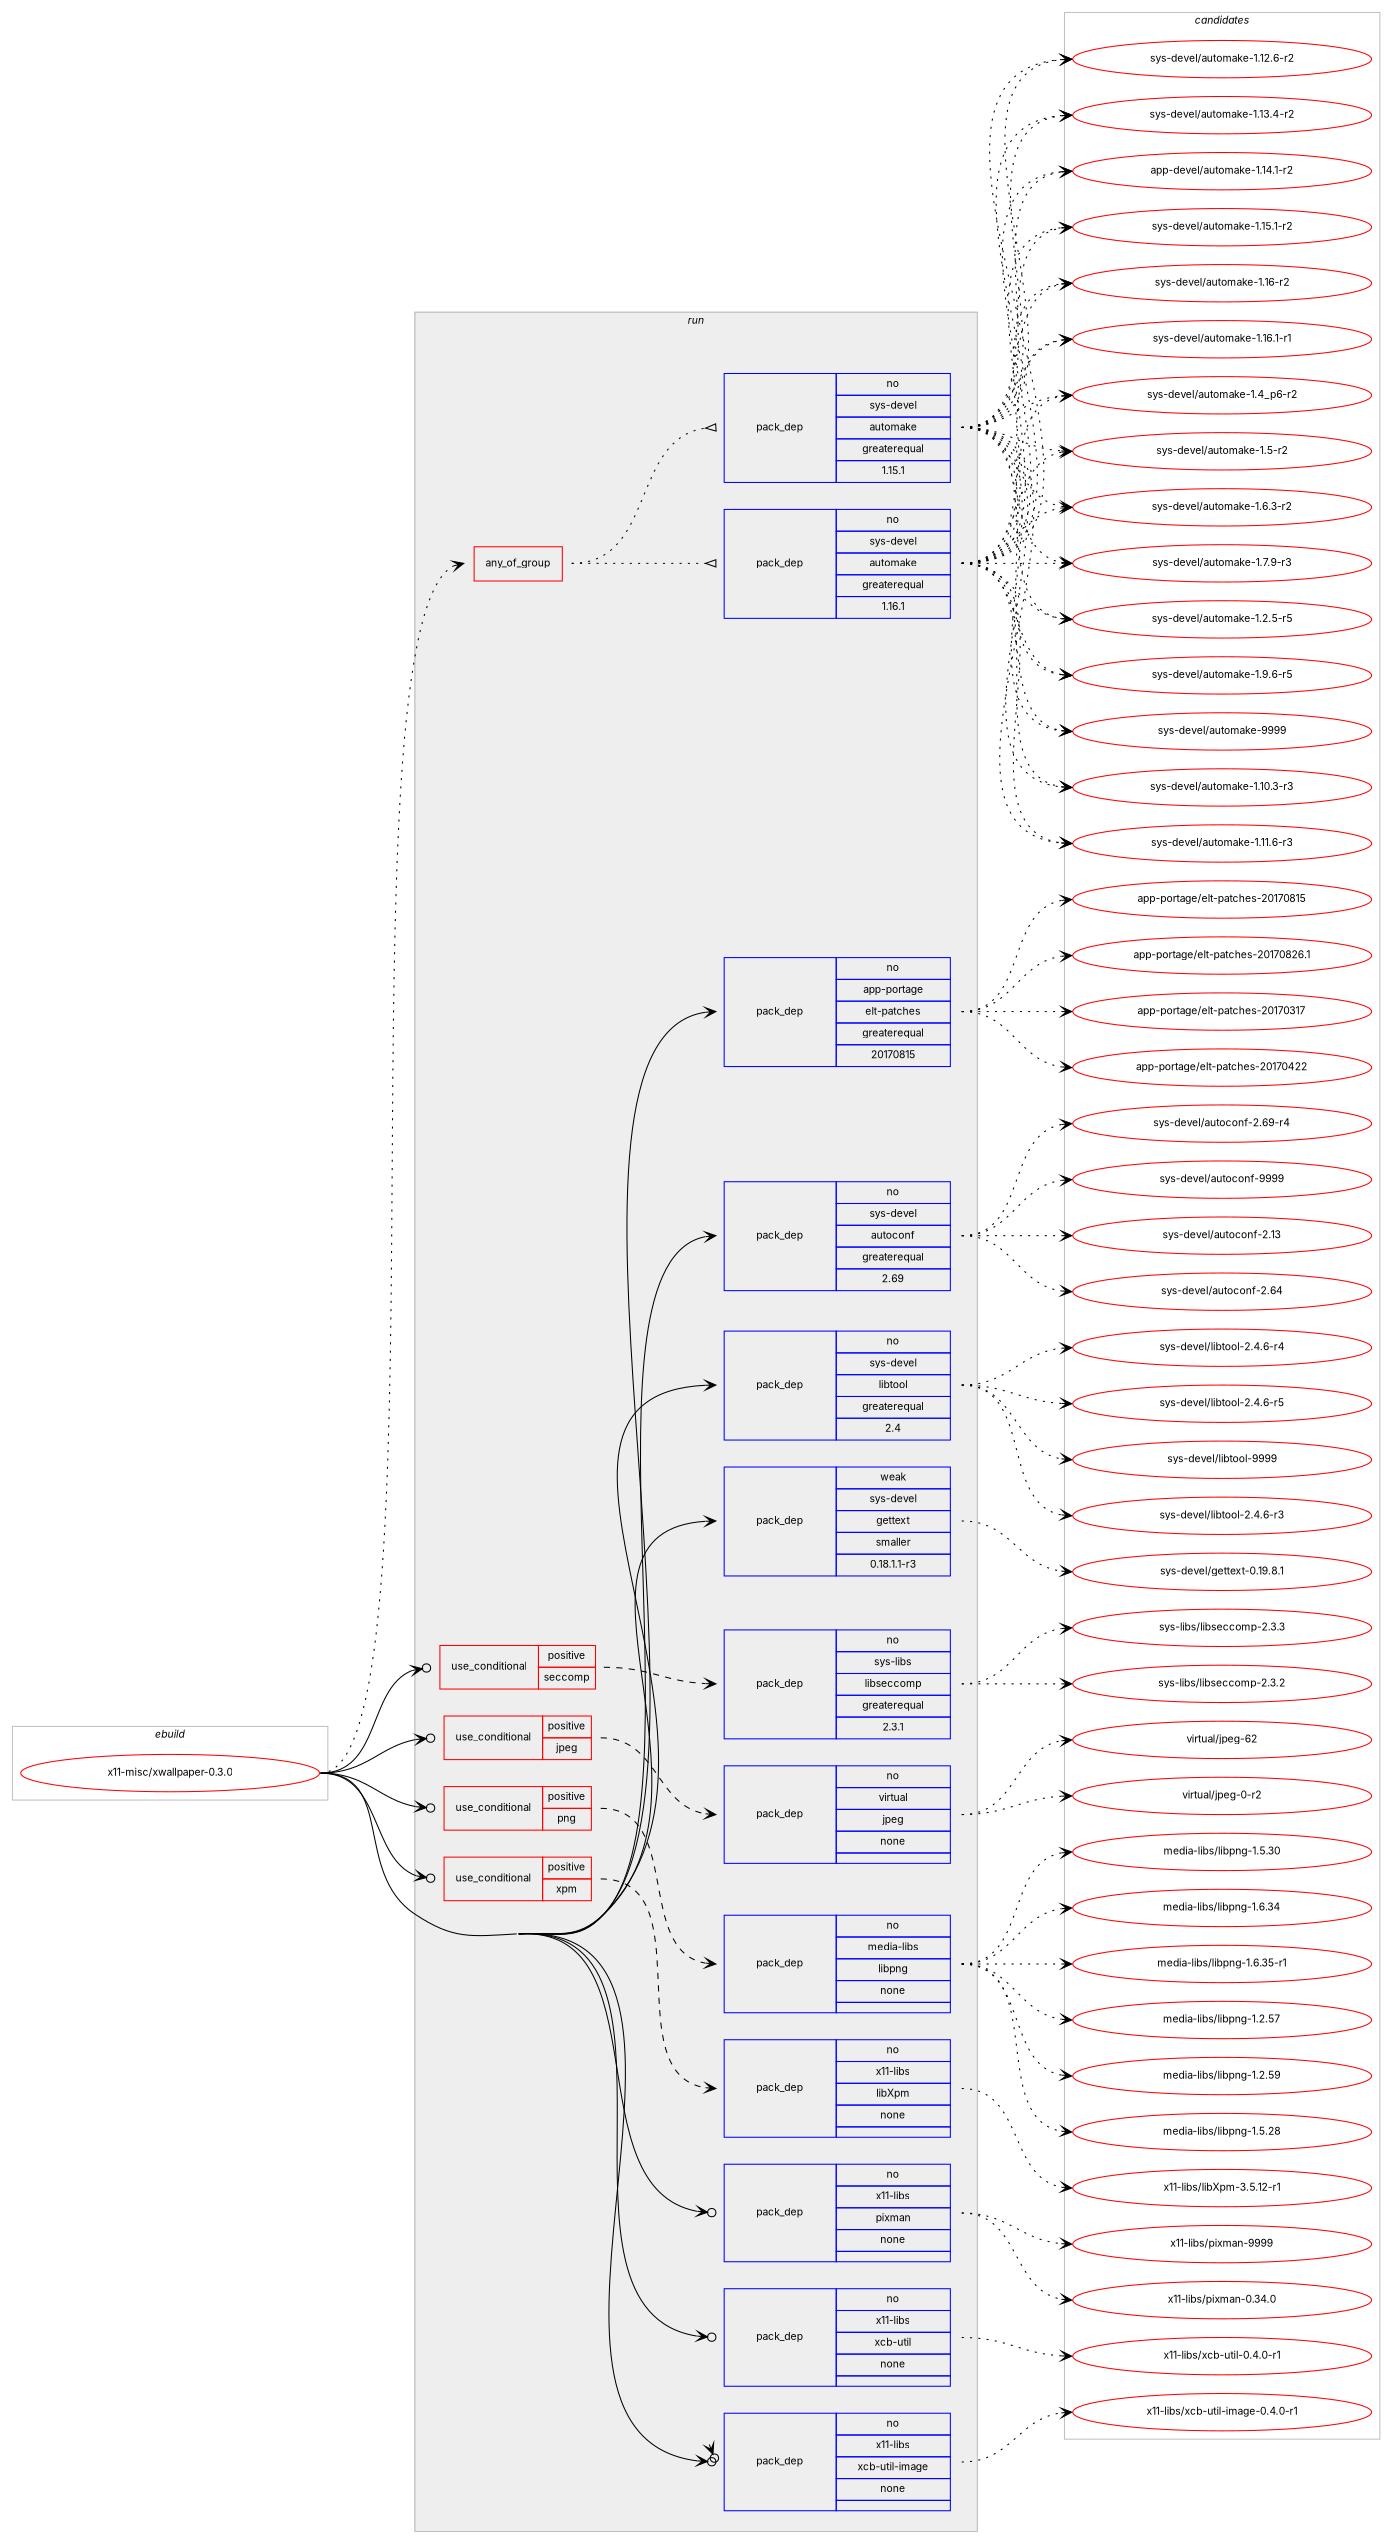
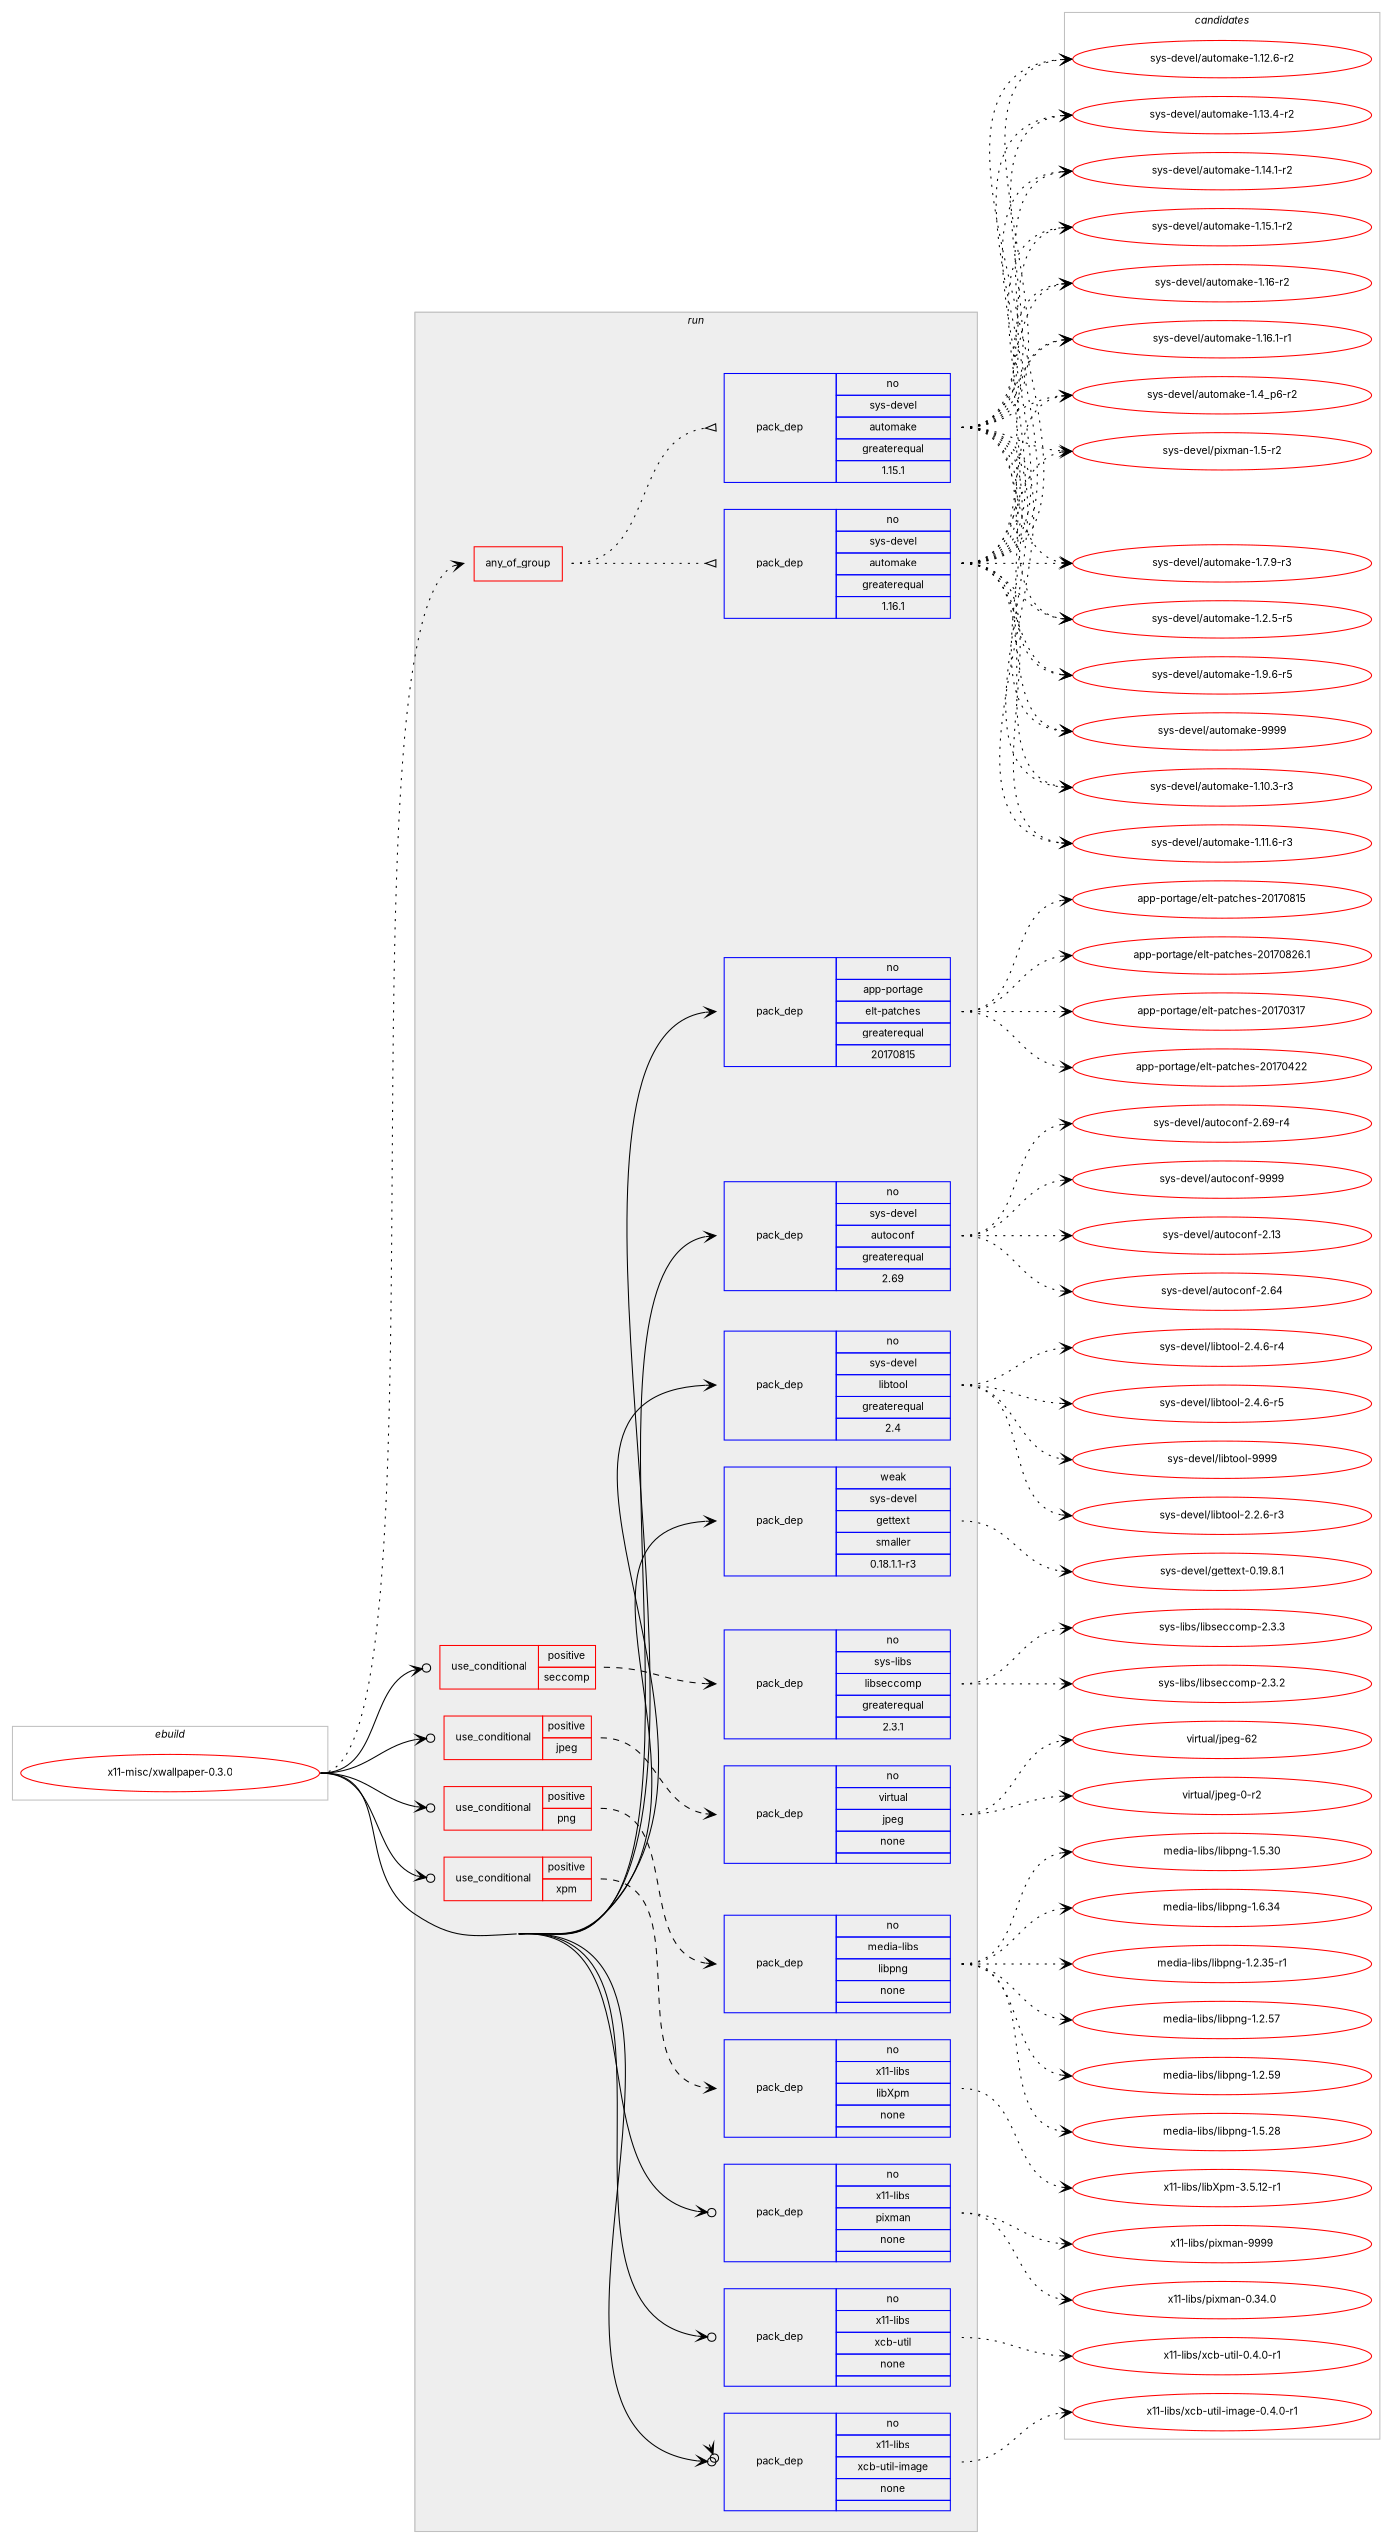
node "app-devel/automake-1.14.1-r2": label "app-devel/automake-1.14.1-r2" -> "sys-devel/automake-1.14.1-r2"
node "sys-devel/automake-1.5-r2": label "sys-devel/automake-1.5-r2" -> "sys-devel/pixman-1.5-r2"
node "sys-devel/automake-1.6.3-r2": removed
node "sys-devel/libtool-2.4.6-r3": label "sys-devel/libtool-2.4.6-r3" -> "sys-devel/libtool-2.2.6-r3"
node "media-libs/libpng-1.6.35-r1": label "media-libs/libpng-1.6.35-r1" -> "media-libs/libpng-1.2.35-r1"
